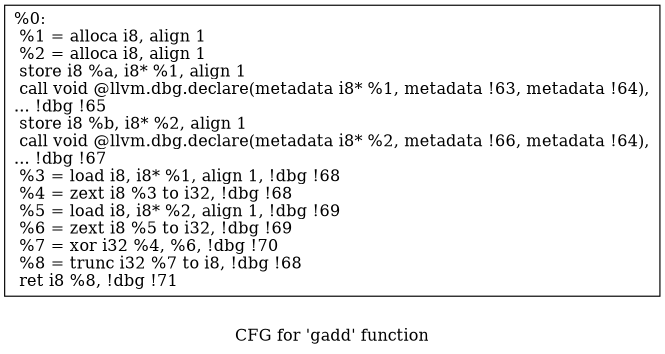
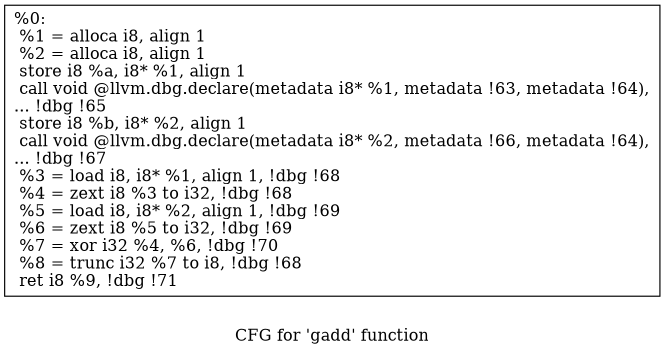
node "%0:": text "ret i8 %8, !dbg !71" -> "ret i8 %9, !dbg !71"
